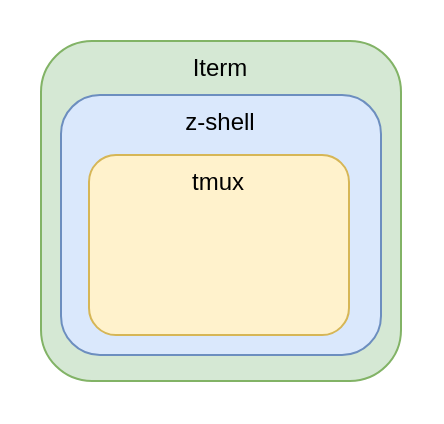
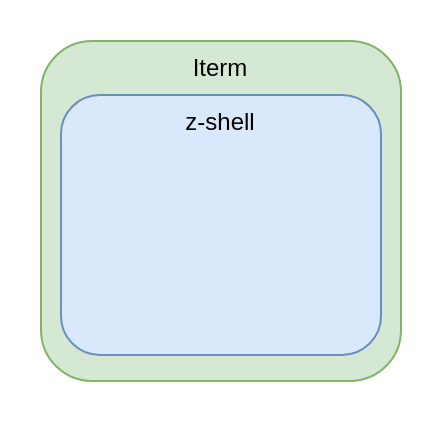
node "tmux": removed
